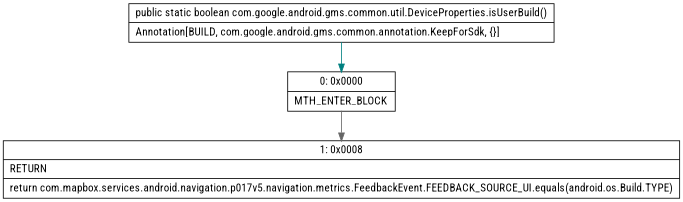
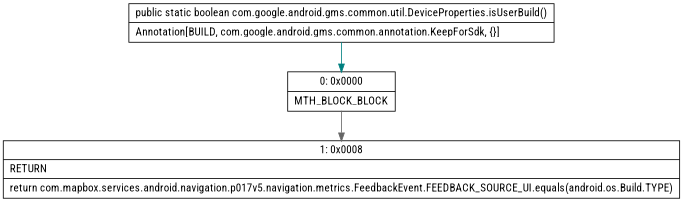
node "0: 0x0000": text "MTH_ENTER_BLOCK" -> "MTH_BLOCK_BLOCK"
